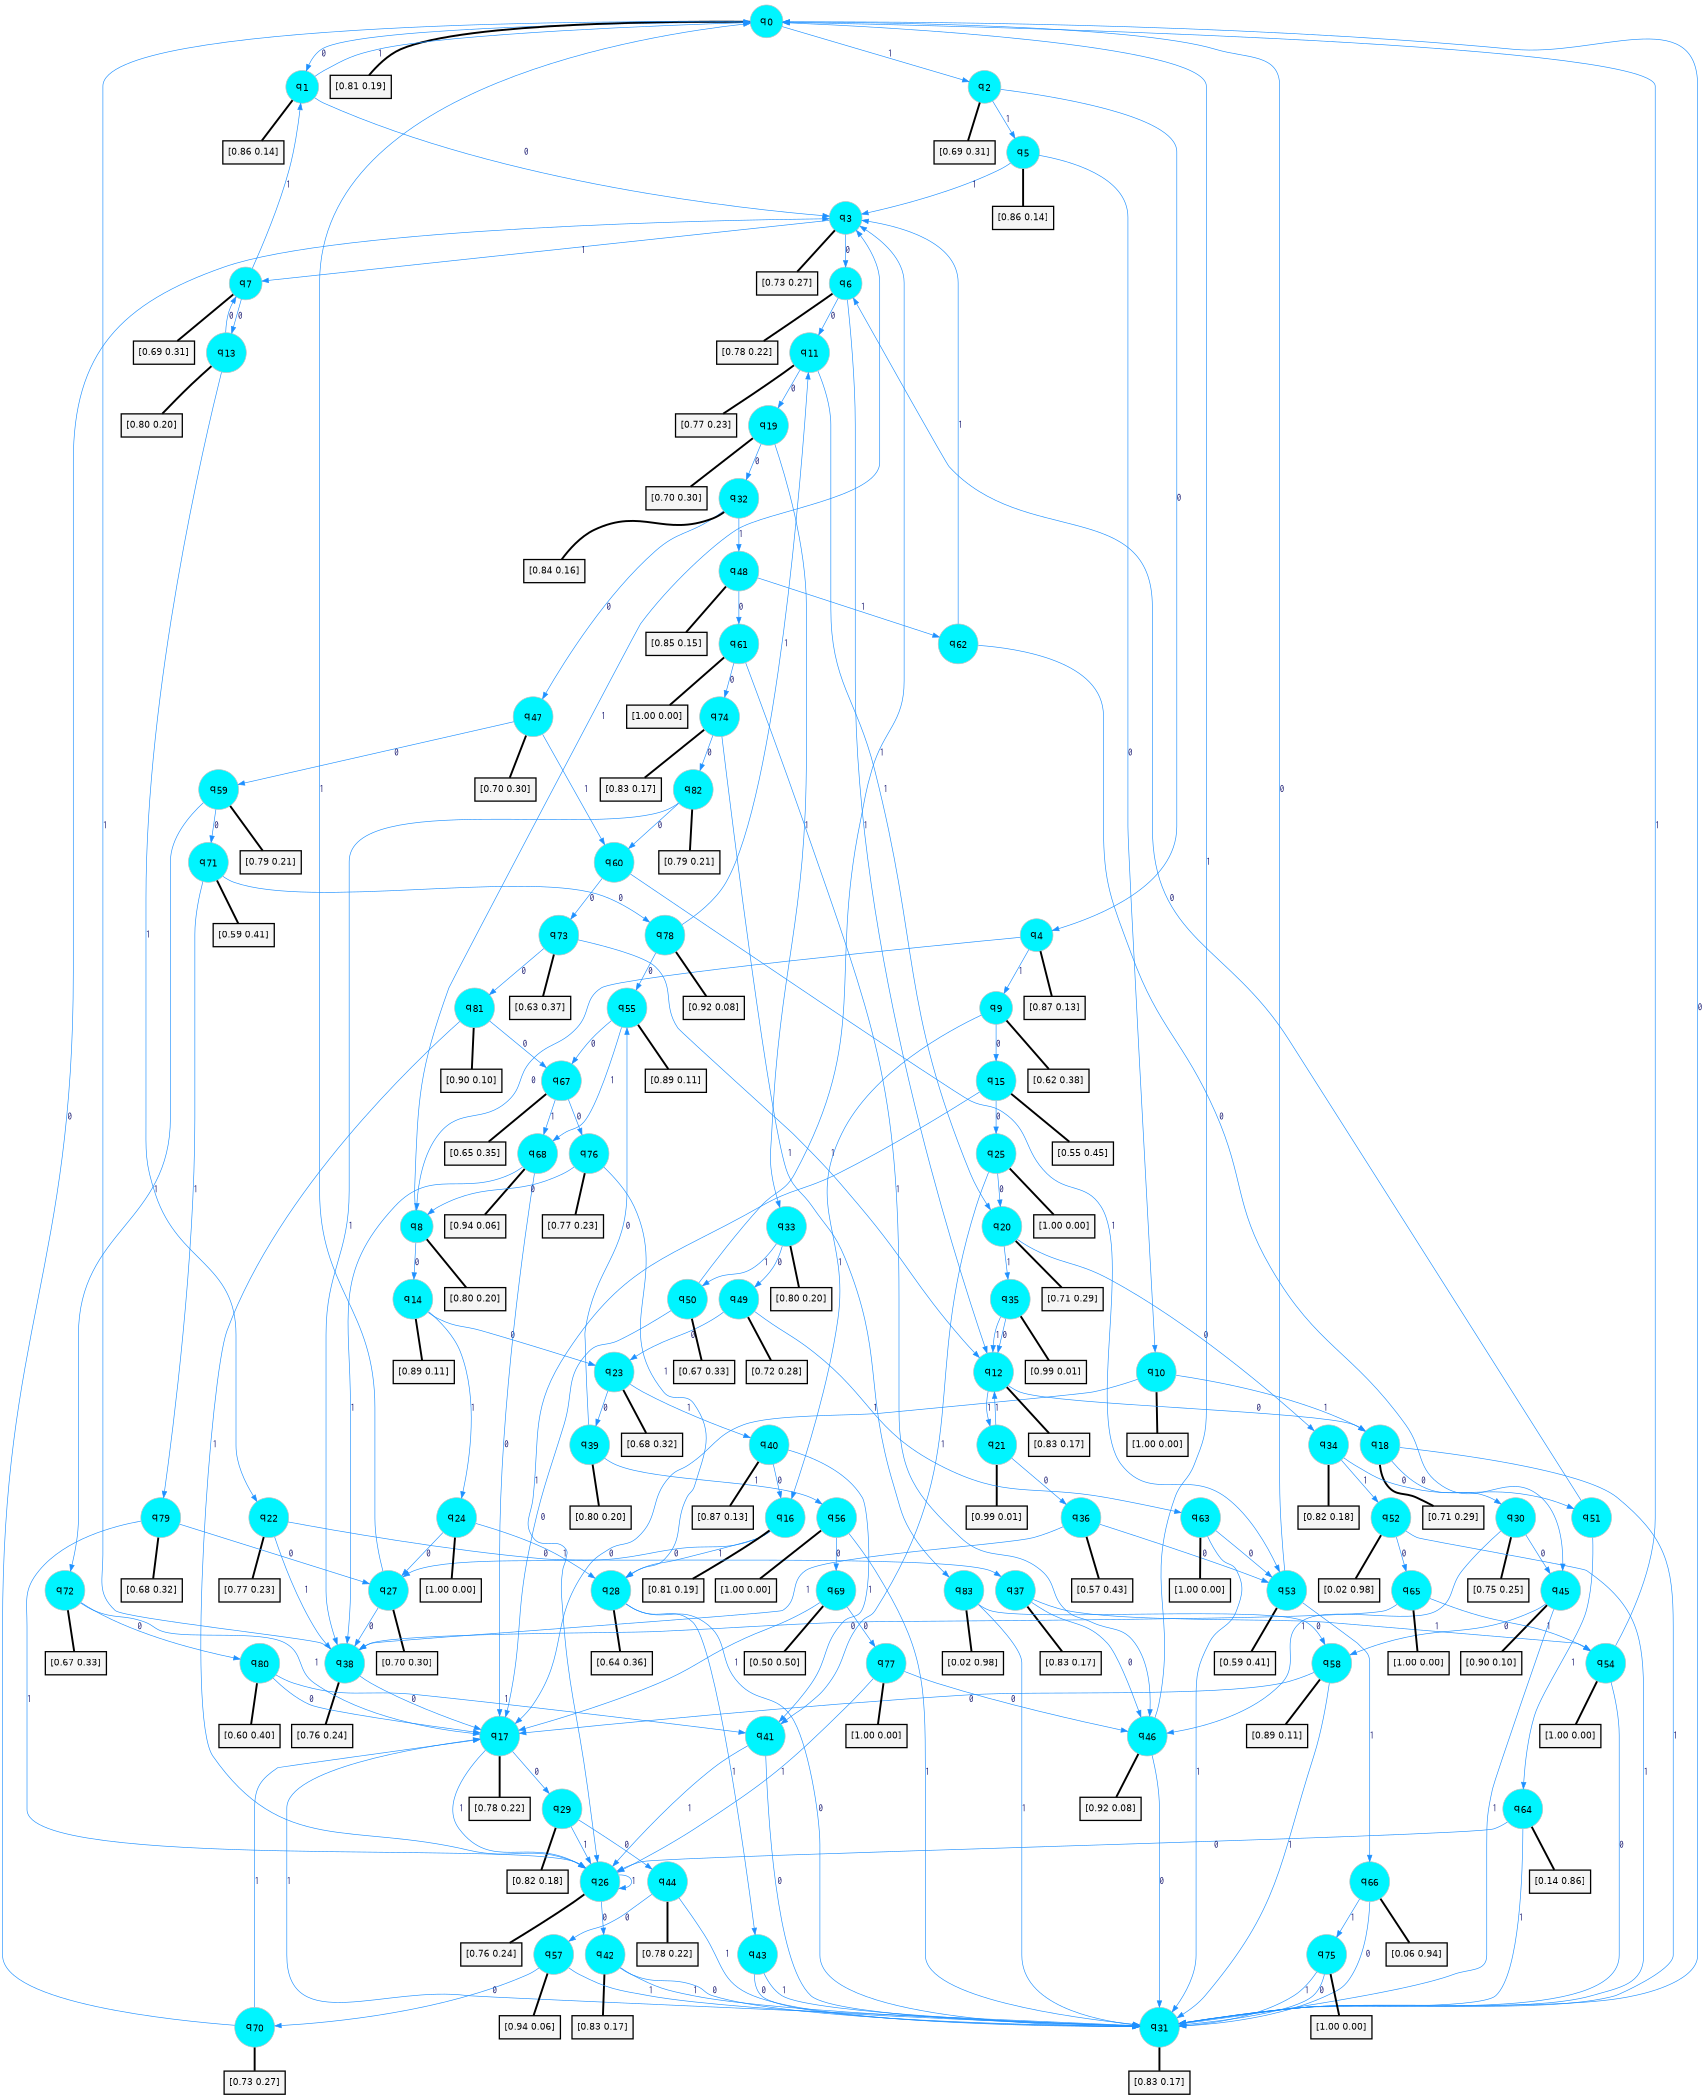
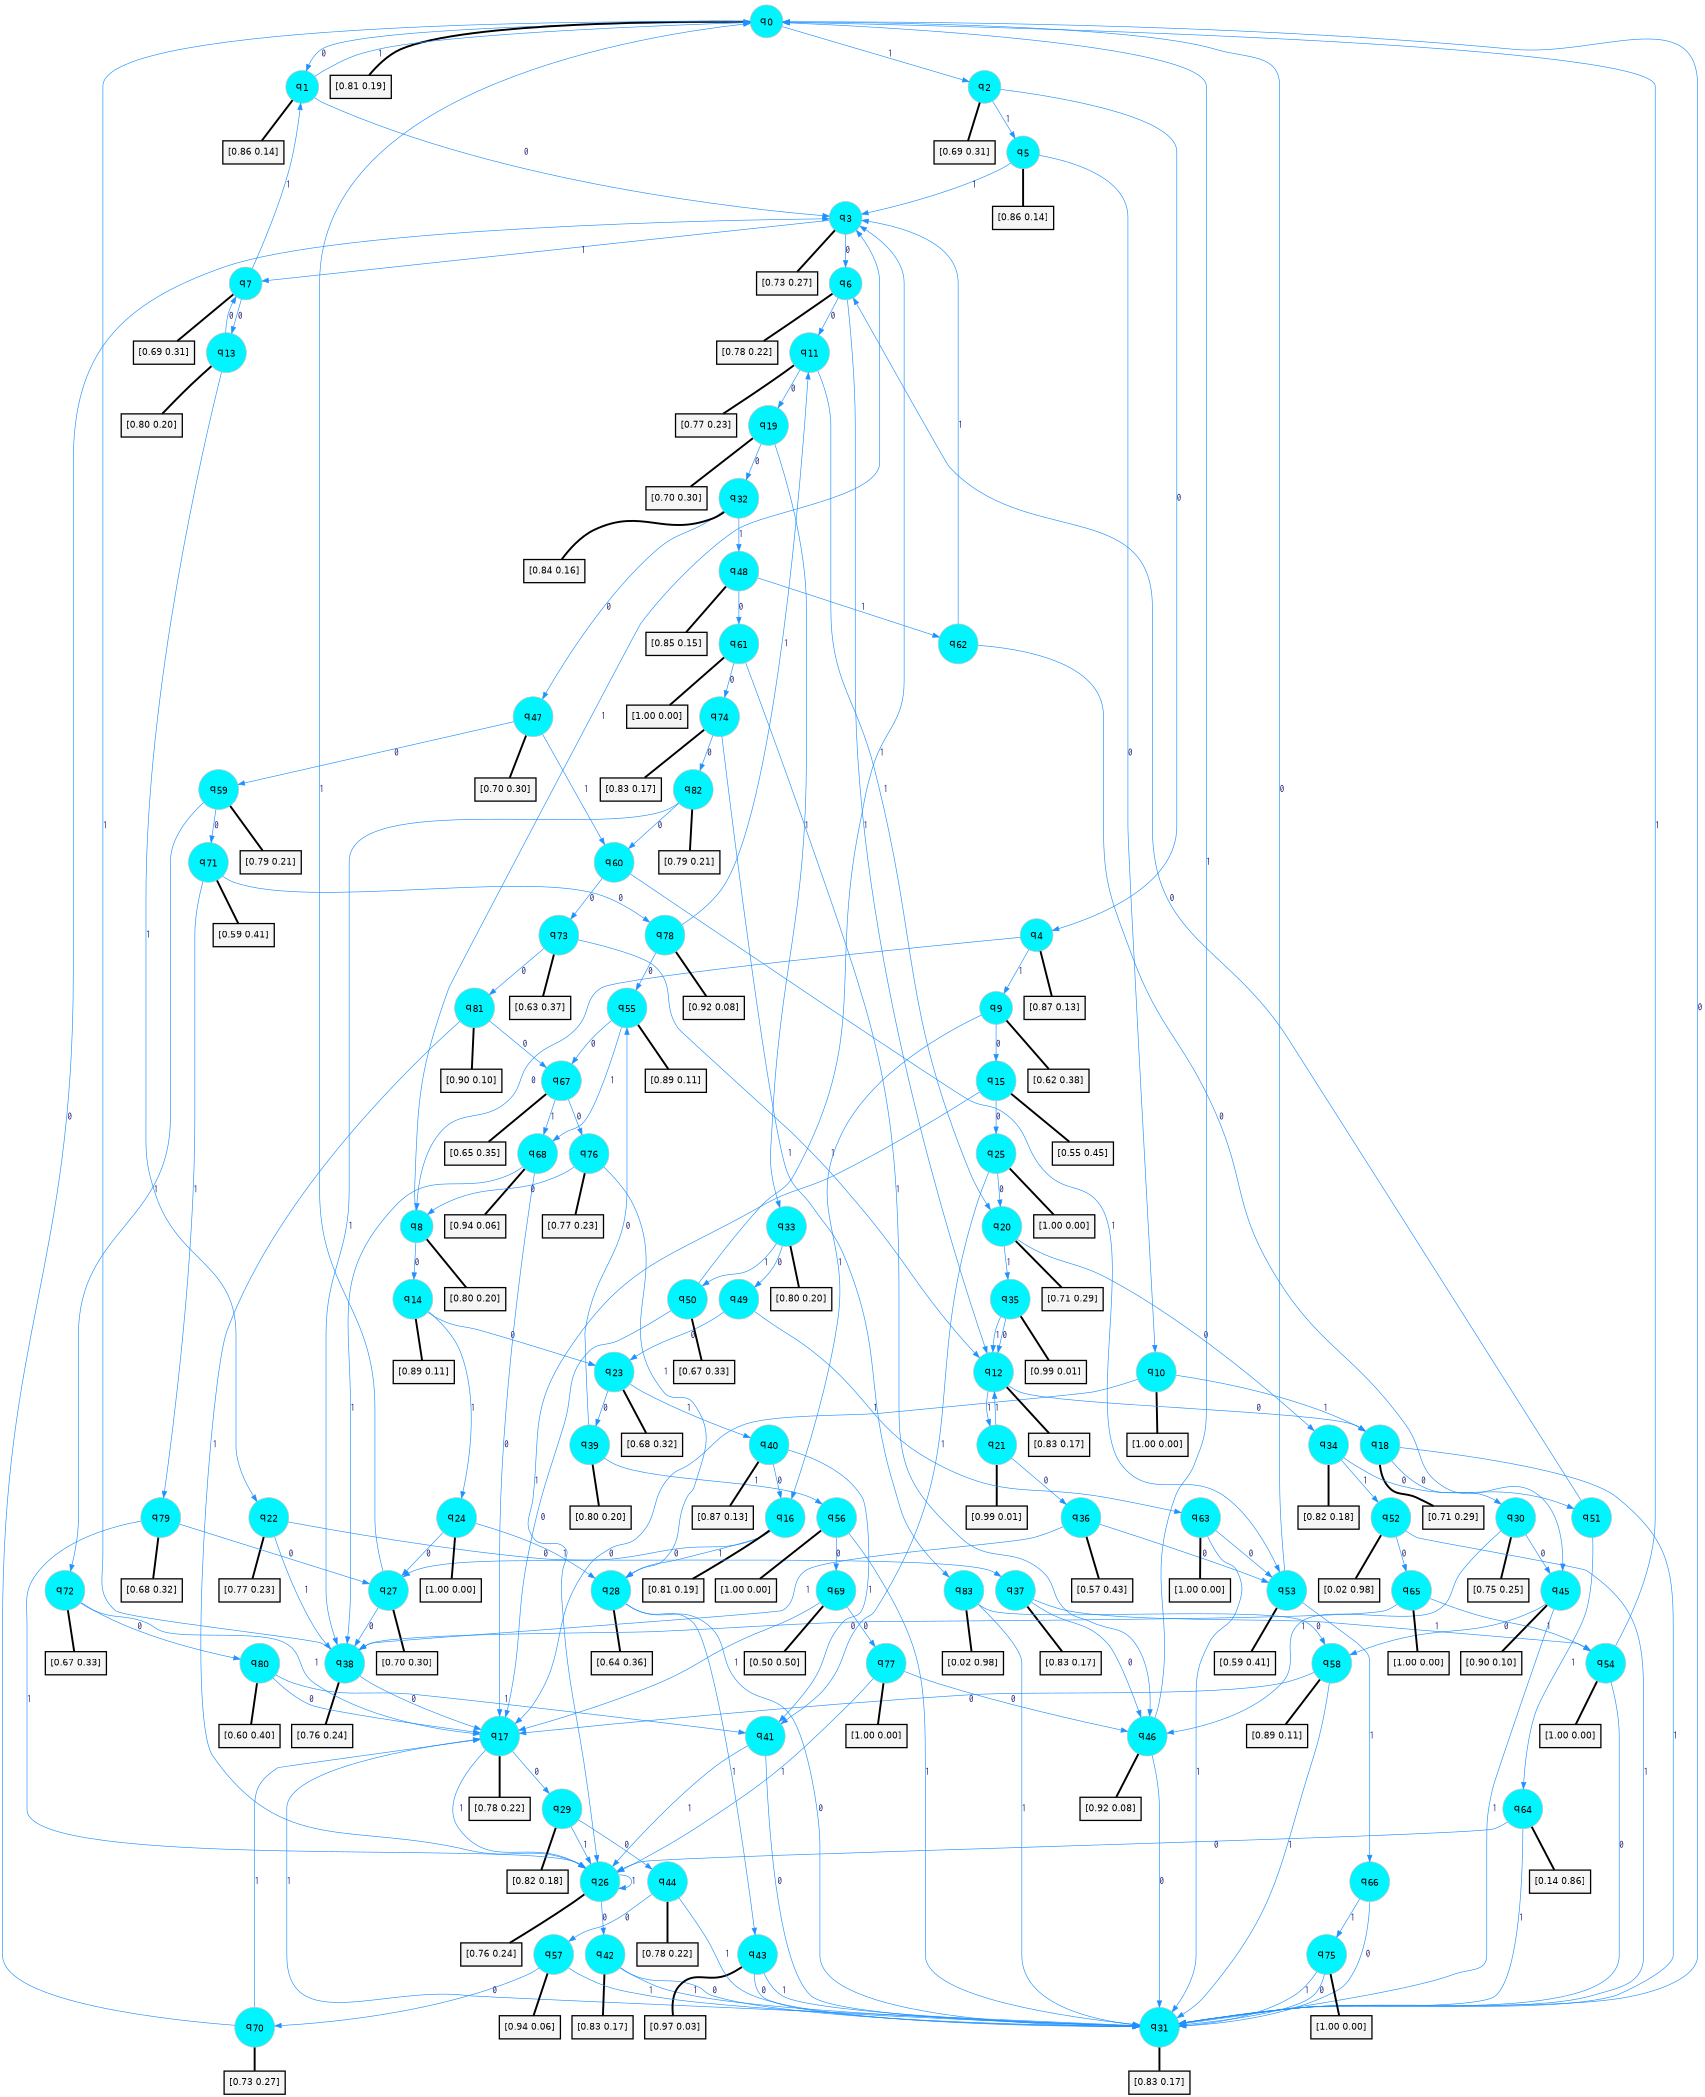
node "[0.72 0.28]": removed
node "[0.06 0.94]": removed
node "[0.97 0.03]": added
